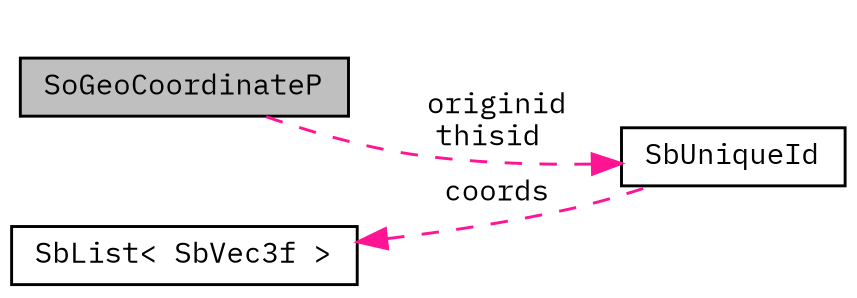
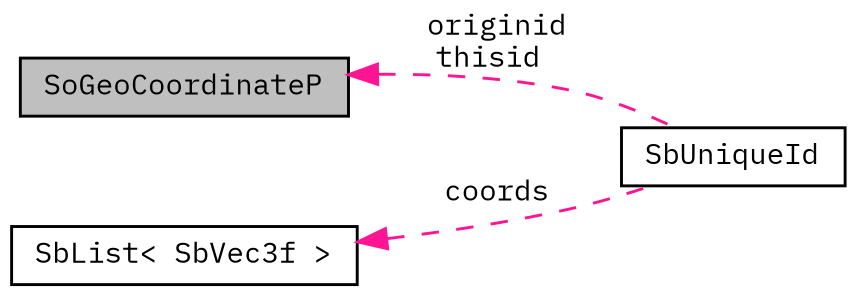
edge "SoGeoCoordinateP" -> "SbUniqueId": reversed
